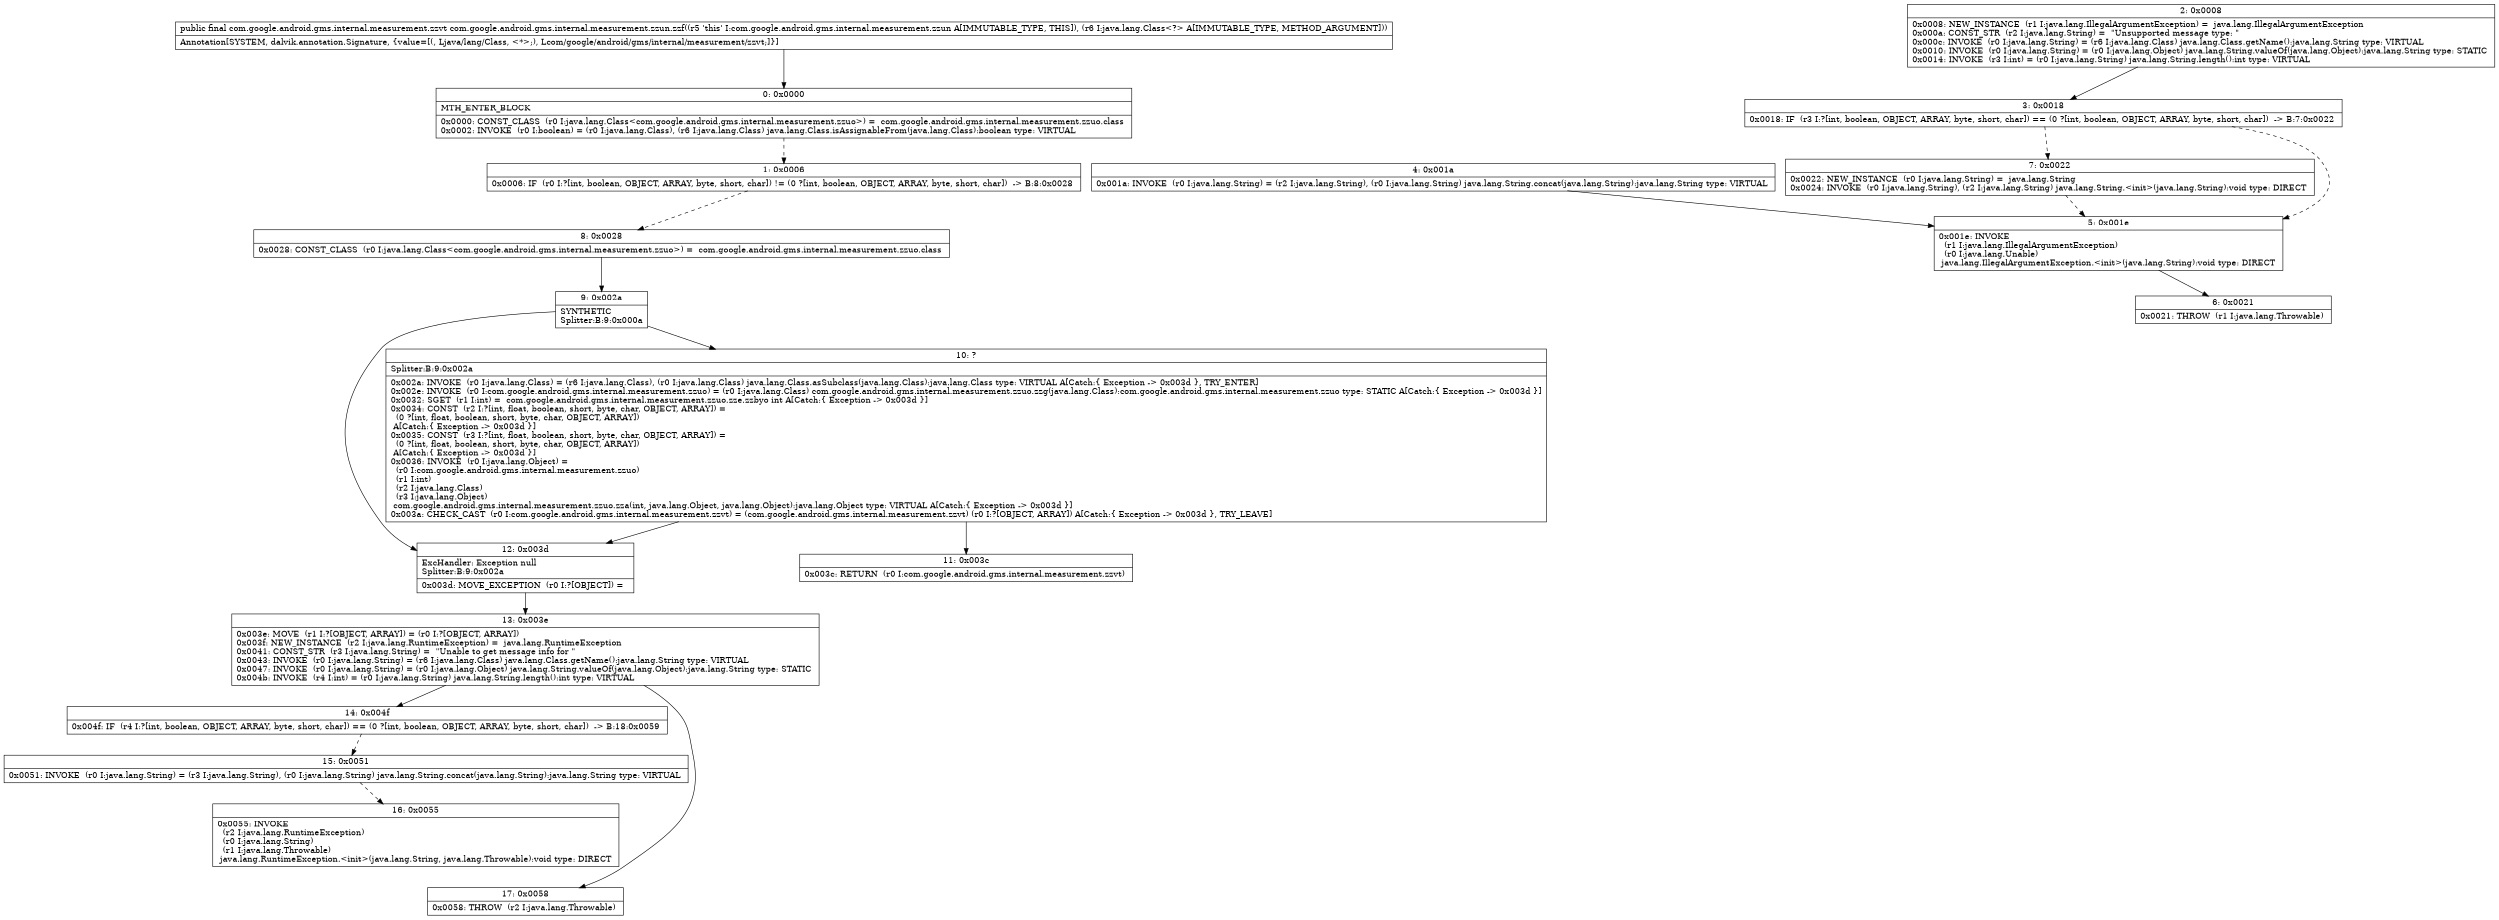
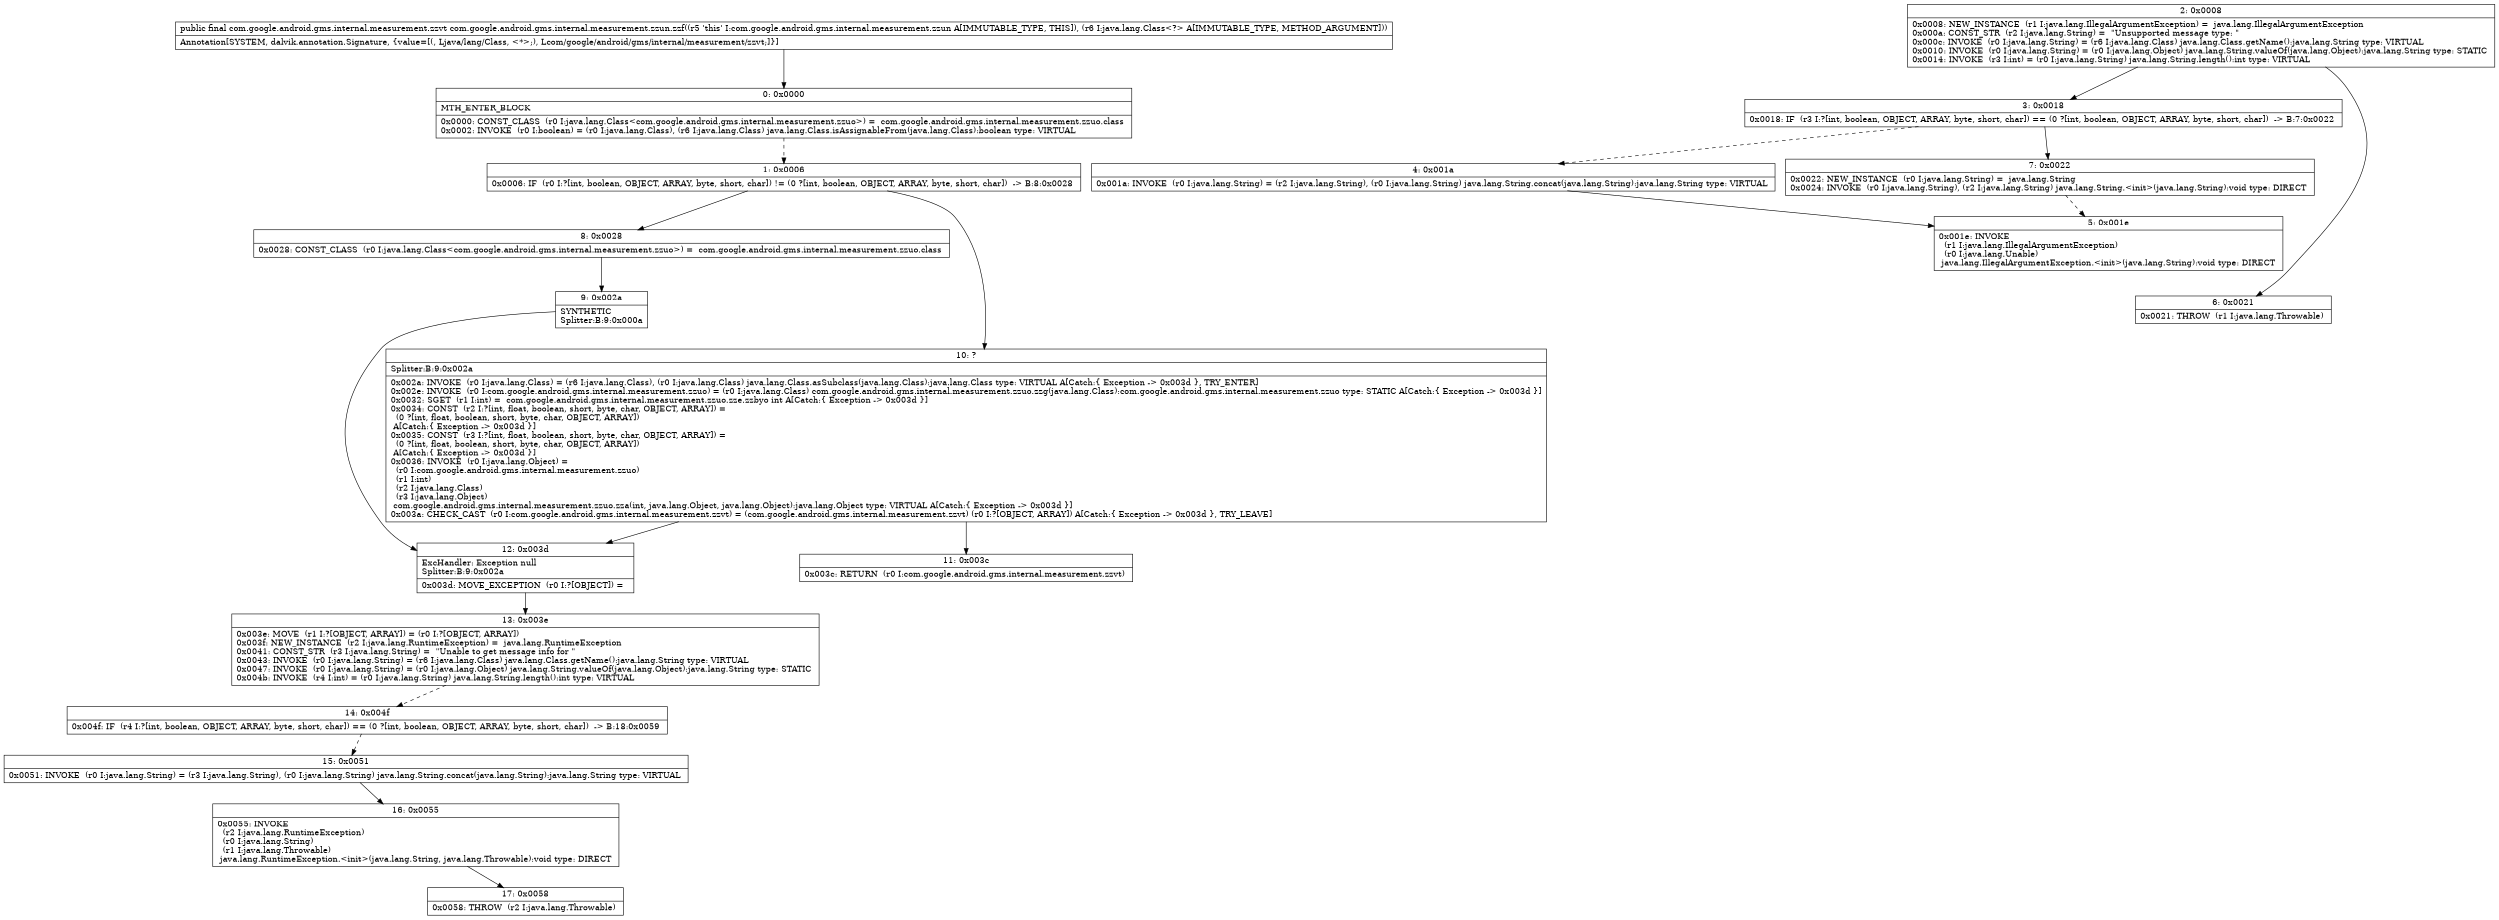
edge "3: 0x0018" -> "7: 0x0022": style dashed -> solid
edge "3: 0x0018" -> "5: 0x001e": now "3: 0x0018" -> "4: 0x001a"
edge "1: 0x0006" -> "8: 0x0028": style dashed -> solid
edge "5: 0x001e" -> "6: 0x0021": now "2: 0x0008" -> "6: 0x0021"
edge "9: 0x002a" -> "10: ?": now "1: 0x0006" -> "10: ?"
edge "13: 0x003e" -> "14: 0x004f": style solid -> dashed
edge "15: 0x0051" -> "16: 0x0055": style dashed -> solid
edge "13: 0x003e" -> "17: 0x0058": now "16: 0x0055" -> "17: 0x0058"
